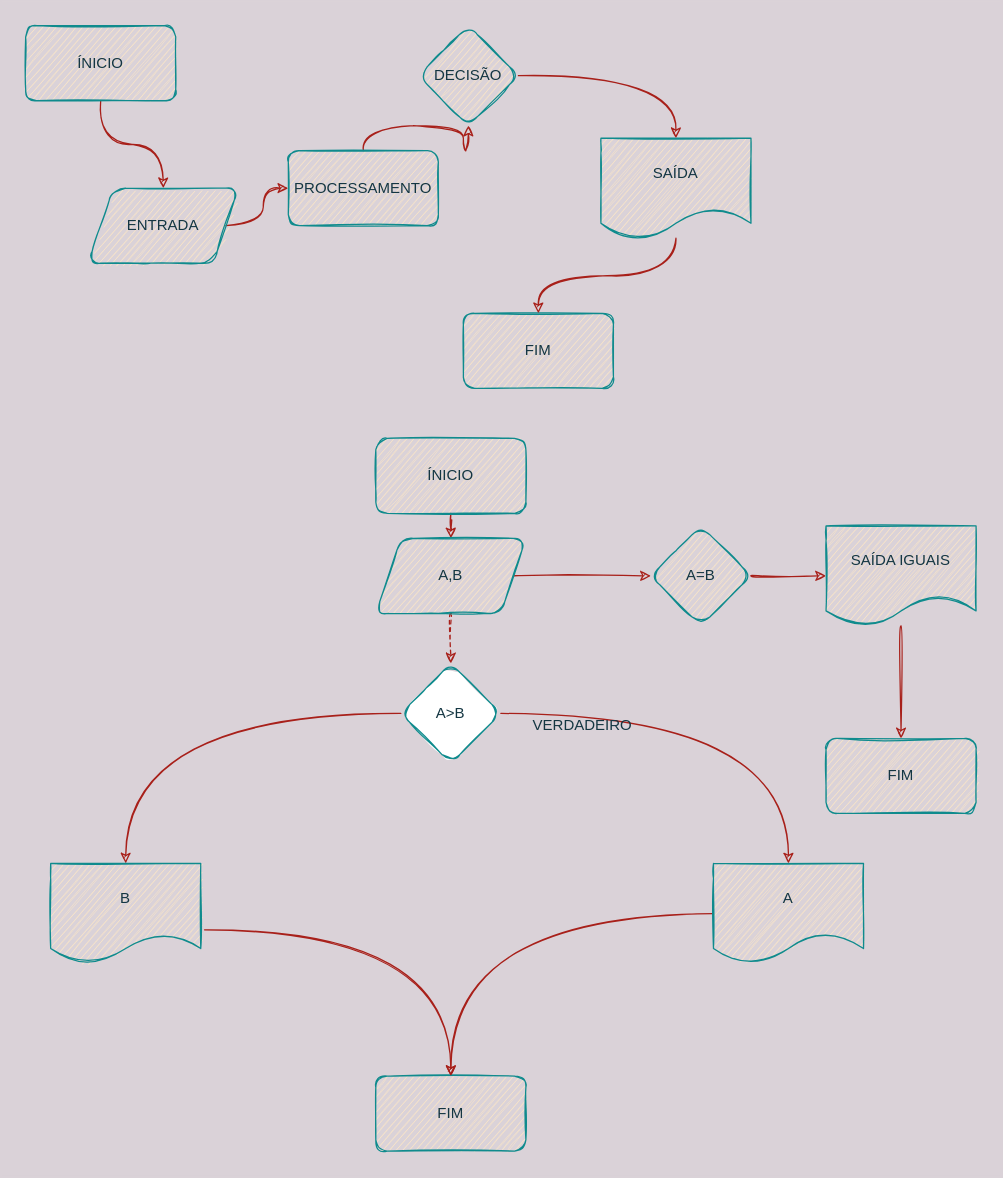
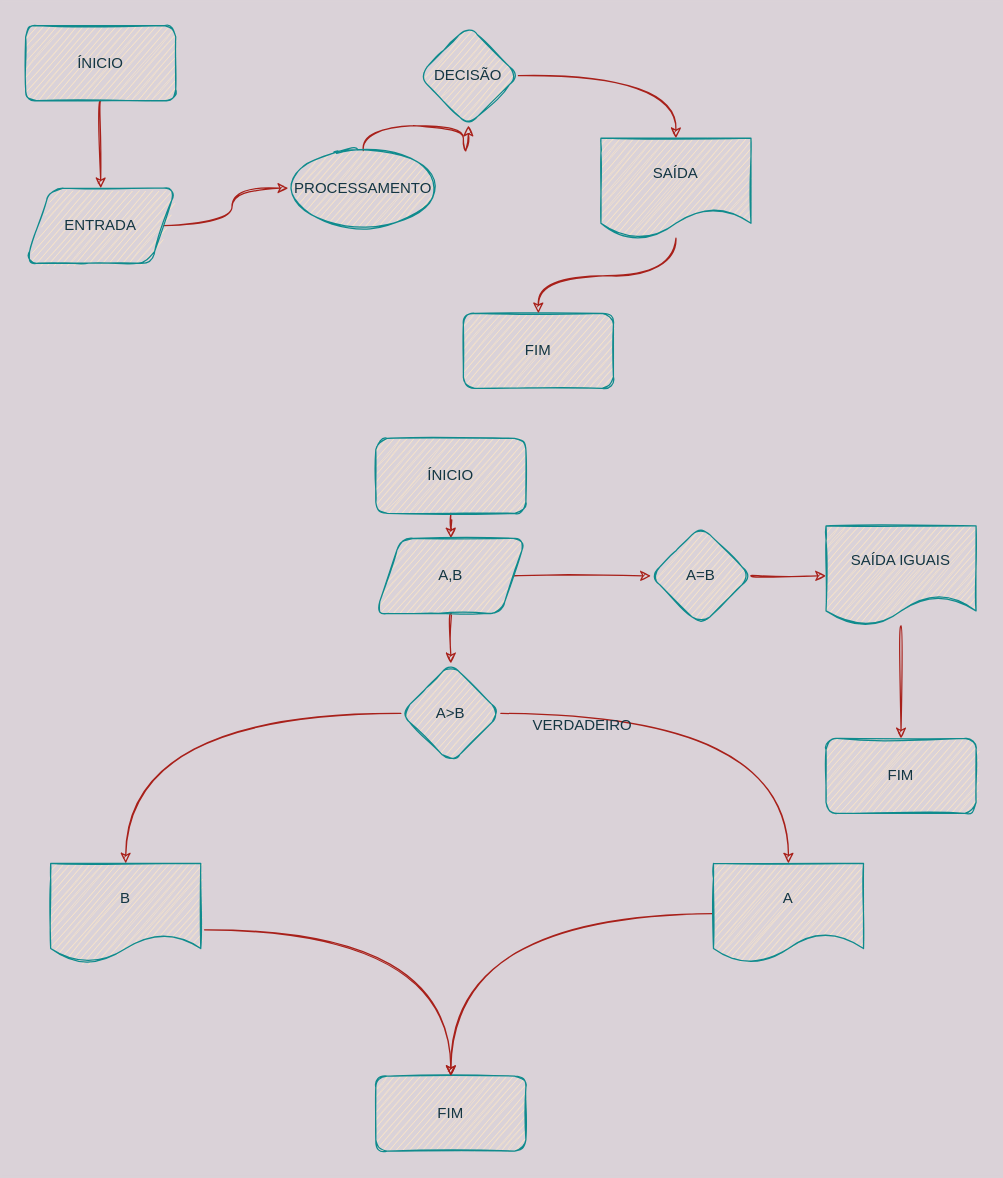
node "PROCESSAMENTO": shape rounded rectangle -> ellipse
node "ENTRADA": moved (163, 226) -> (101, 226)
edge "A,B" -> "A>B": style dashed -> solid
node "A>B": fillcolor #ffffff -> #fae5c7
